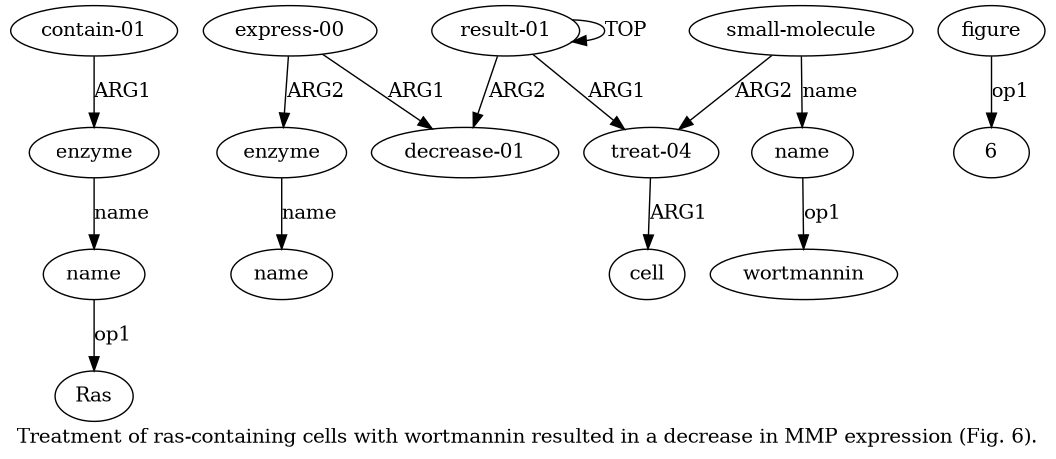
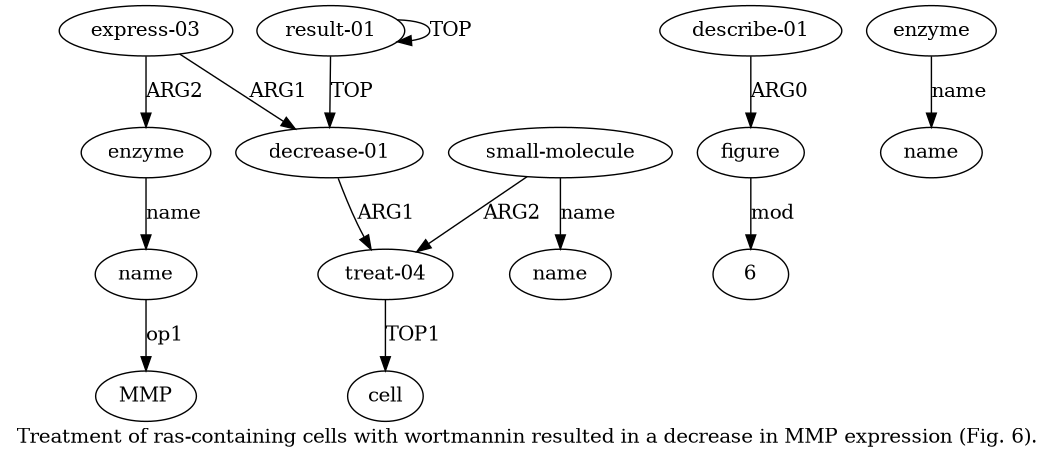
node "contain-01": removed
node "express-00": label "express-00" -> "express-03"
node "describe-01": added
edge "result-01" -> "treat-04": now "decrease-01" -> "treat-04"
edge "result-01" -> "decrease-01": label "ARG2" -> "TOP"
edge "figure" -> "6": label "op1" -> "mod"
edge "treat-04" -> "cell": label "ARG1" -> "TOP1"
node "wortmannin": removed
node "Ras": removed
node "MMP": added
